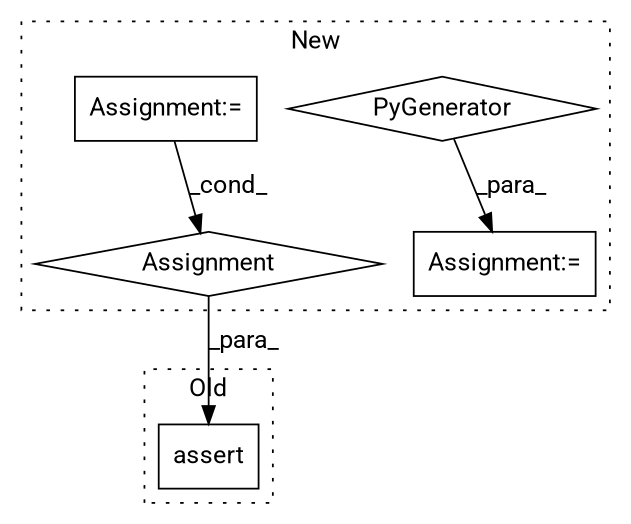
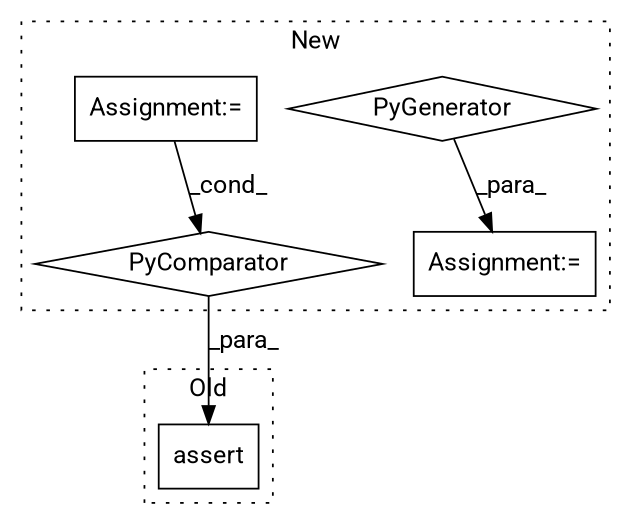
node "Assignment": label "Assignment" -> "PyComparator"
